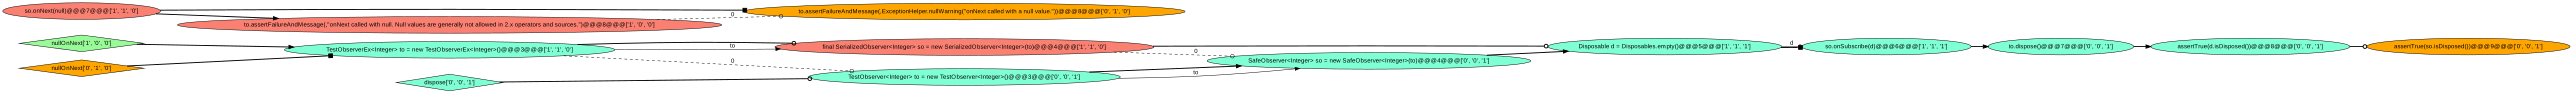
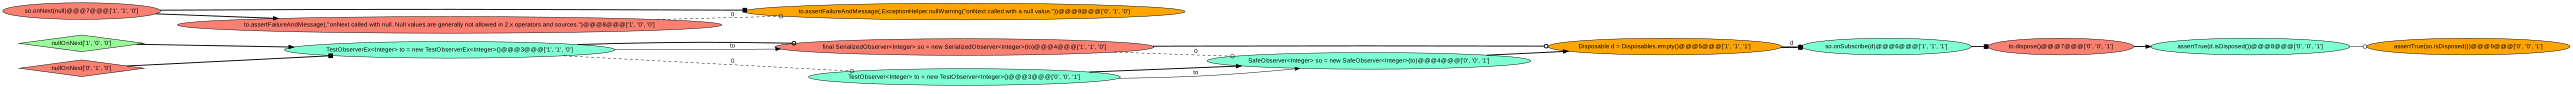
node "Disposable d = Disposables.empty()@@@5@@@['1', '1', '1']": fillcolor aquamarine -> orange
edge "so.onSubscribe(d)@@@6@@@['1', '1', '1']" -> "to.dispose()@@@7@@@['0', '0', '1']": arrowhead normal -> box
node "to.dispose()@@@7@@@['0', '0', '1']": fillcolor aquamarine -> salmon
edge "assertTrue(d.isDisposed())@@@8@@@['0', '0', '1']" -> "assertTrue(so.isDisposed())@@@9@@@['0', '0', '1']": style bold -> solid
node "nullOnNext['0', '1', '0']": fillcolor orange -> salmon
node "dispose['0', '0', '1']": removed
